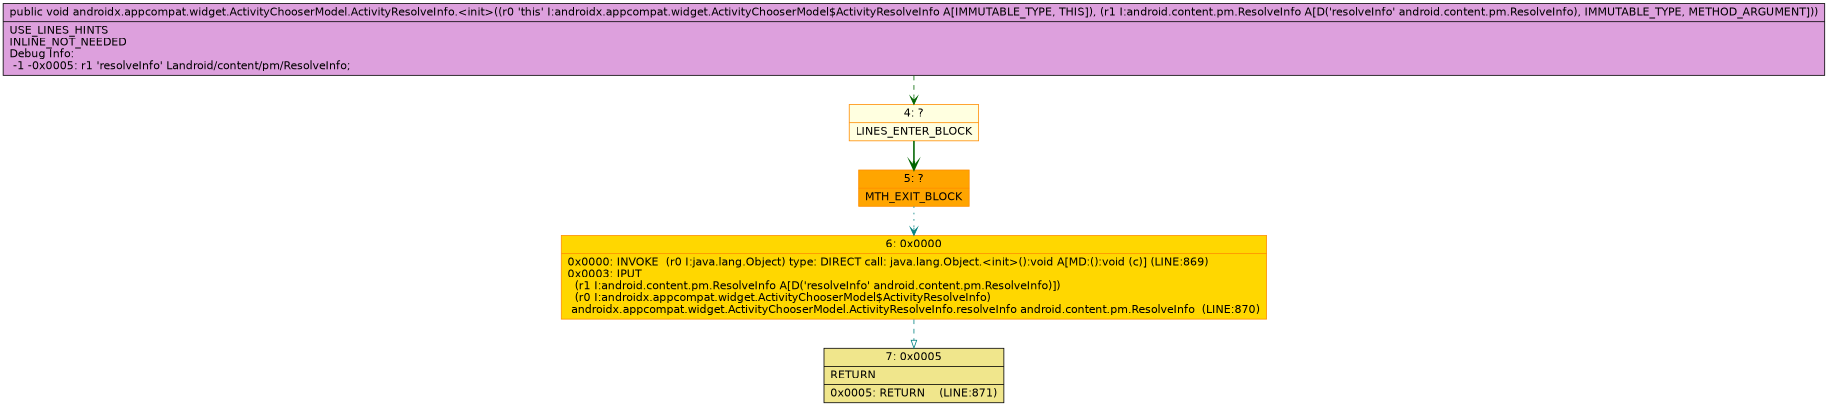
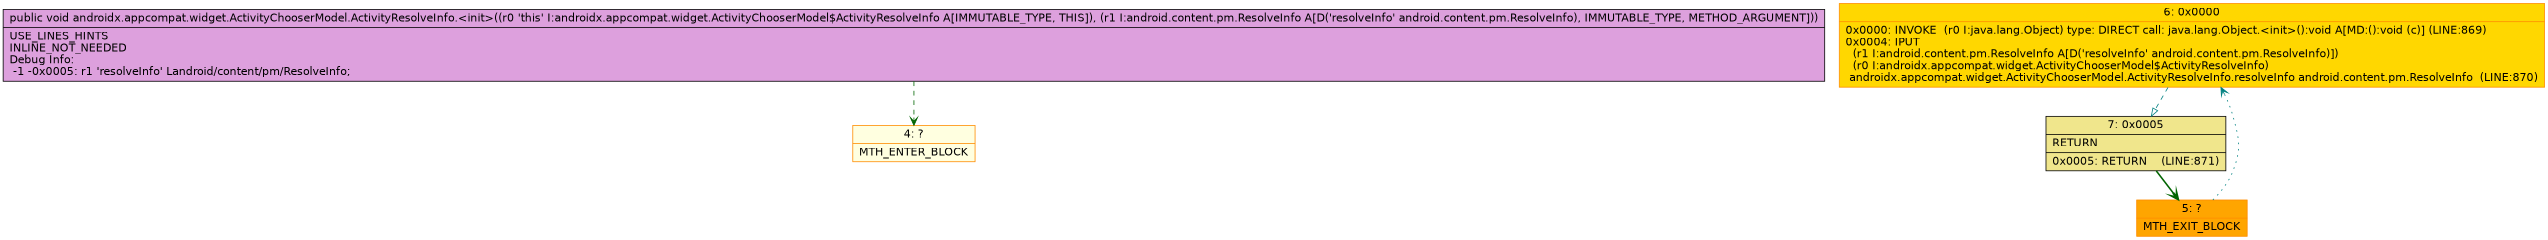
node "4: ?": text "LINES_ENTER_BLOCK" -> "MTH_ENTER_BLOCK"
edge "4: ?" -> "5: ?": now "7: 0x0005" -> "5: ?"
node "6: 0x0000": text "0x0003: IPUT" -> "0x0004: IPUT"
